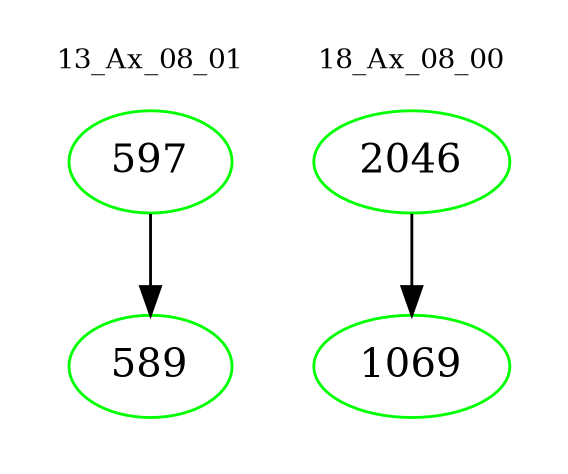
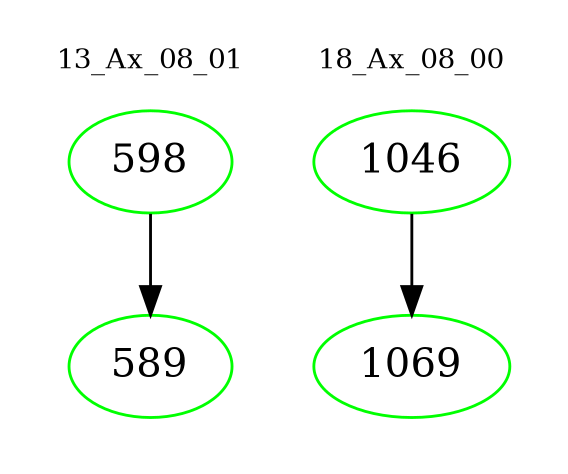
node "597": label "597" -> "598"
node "2046": label "2046" -> "1046"
